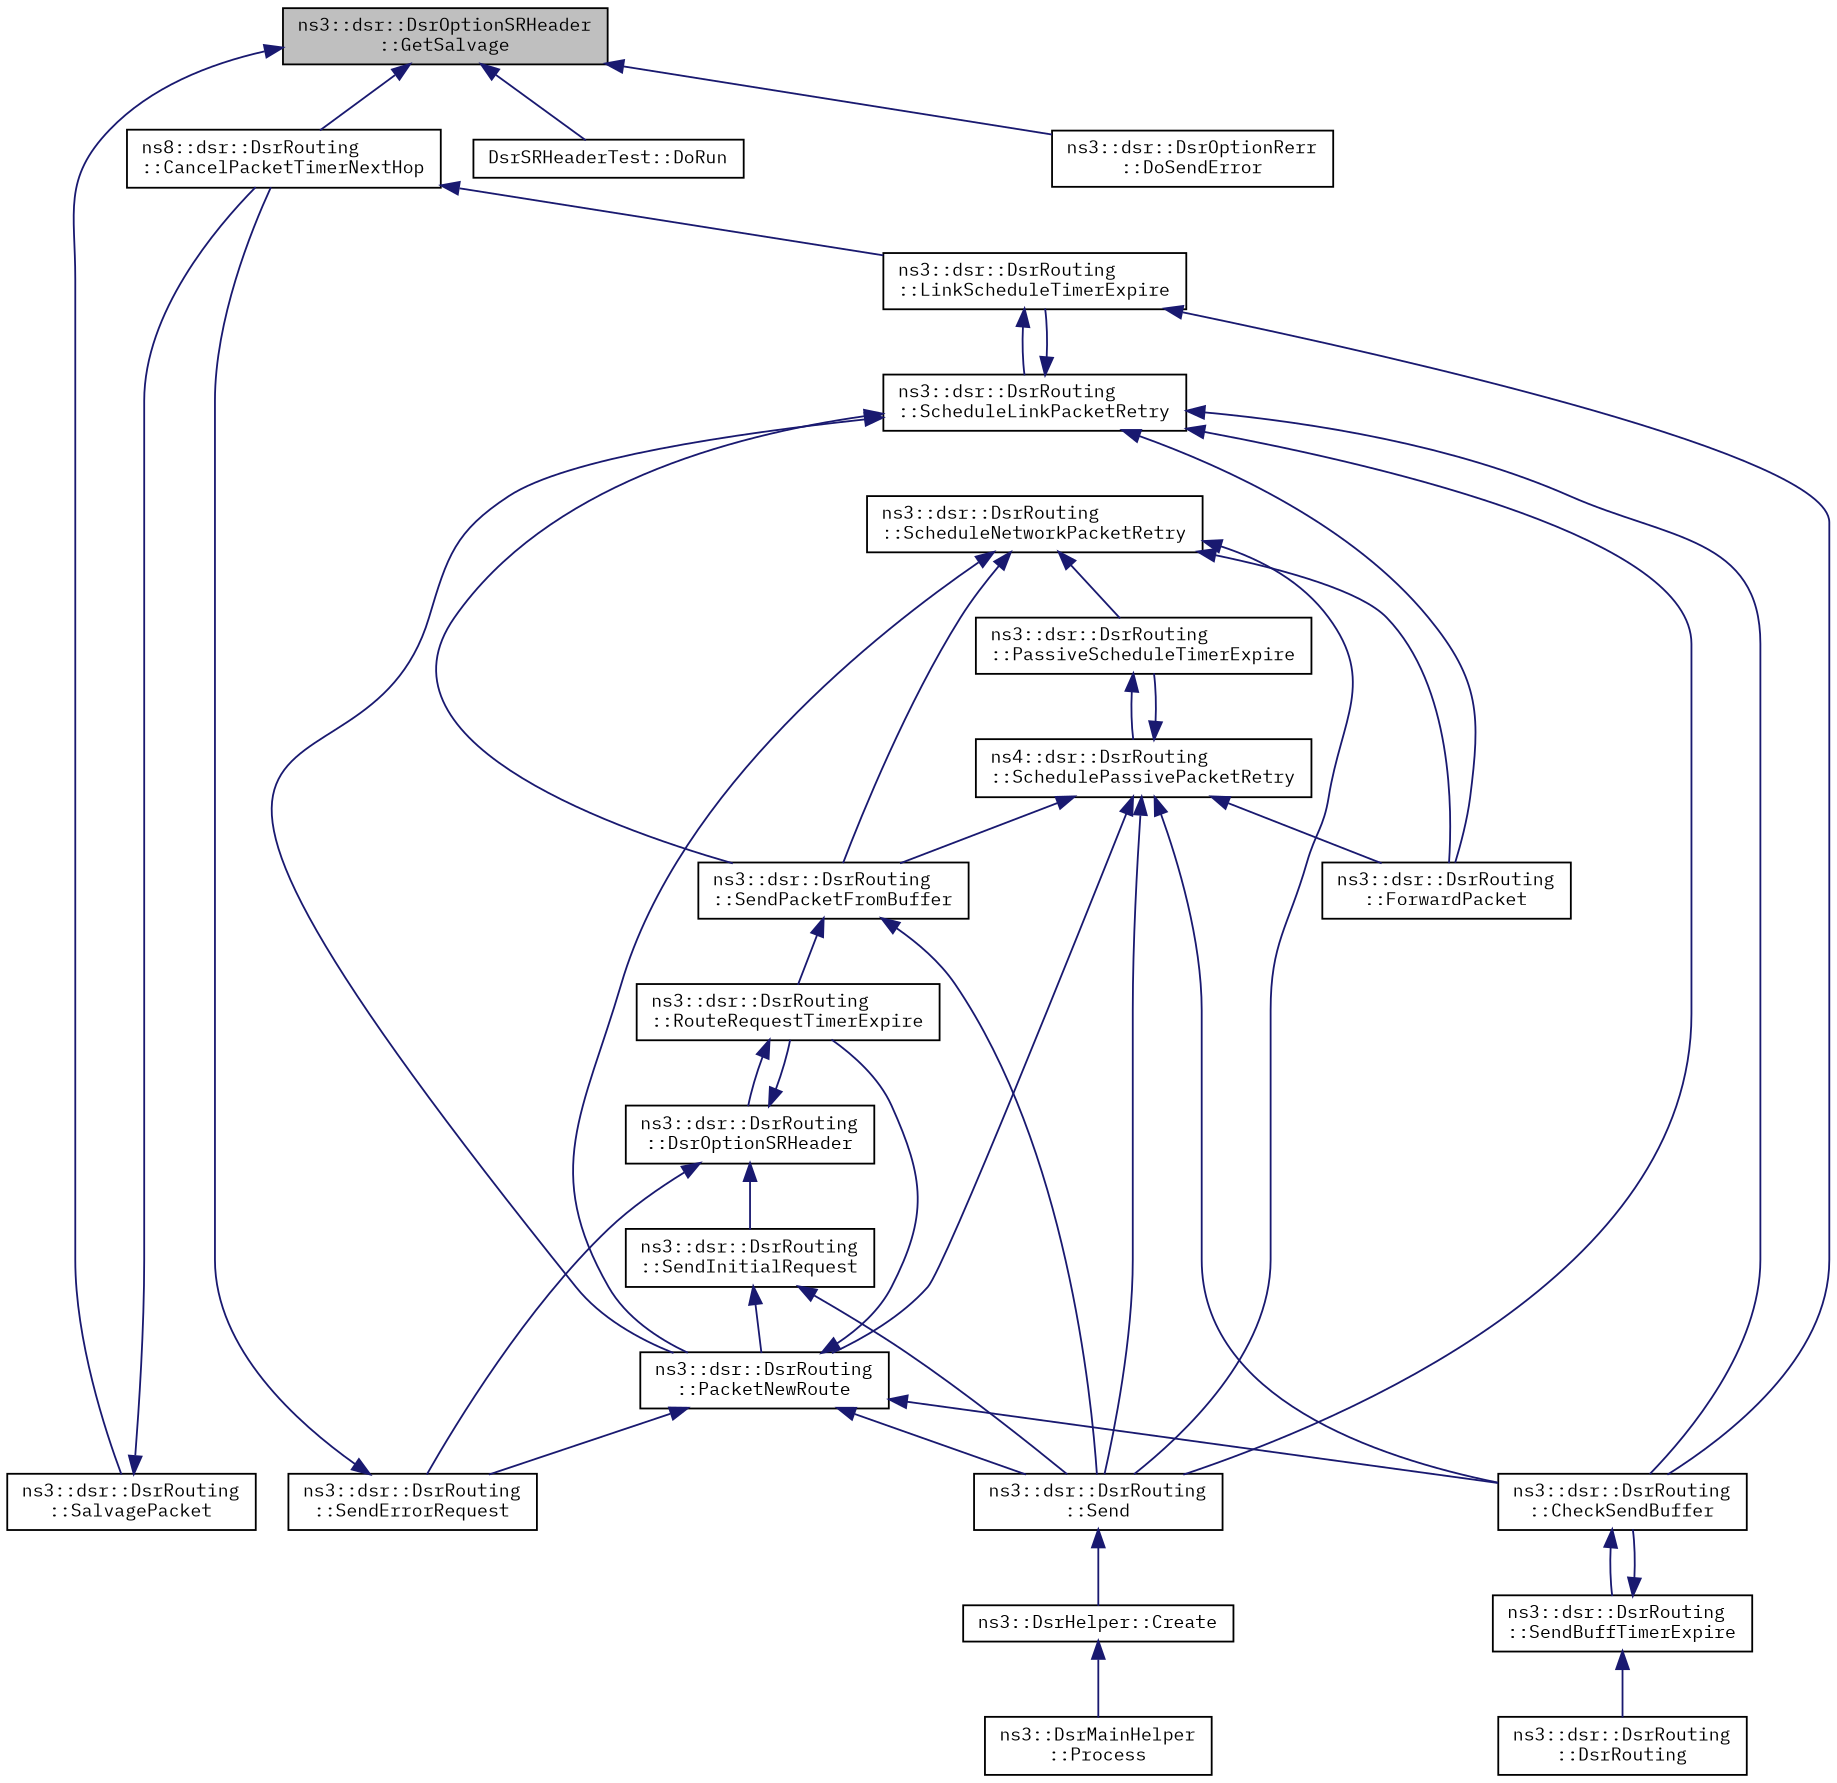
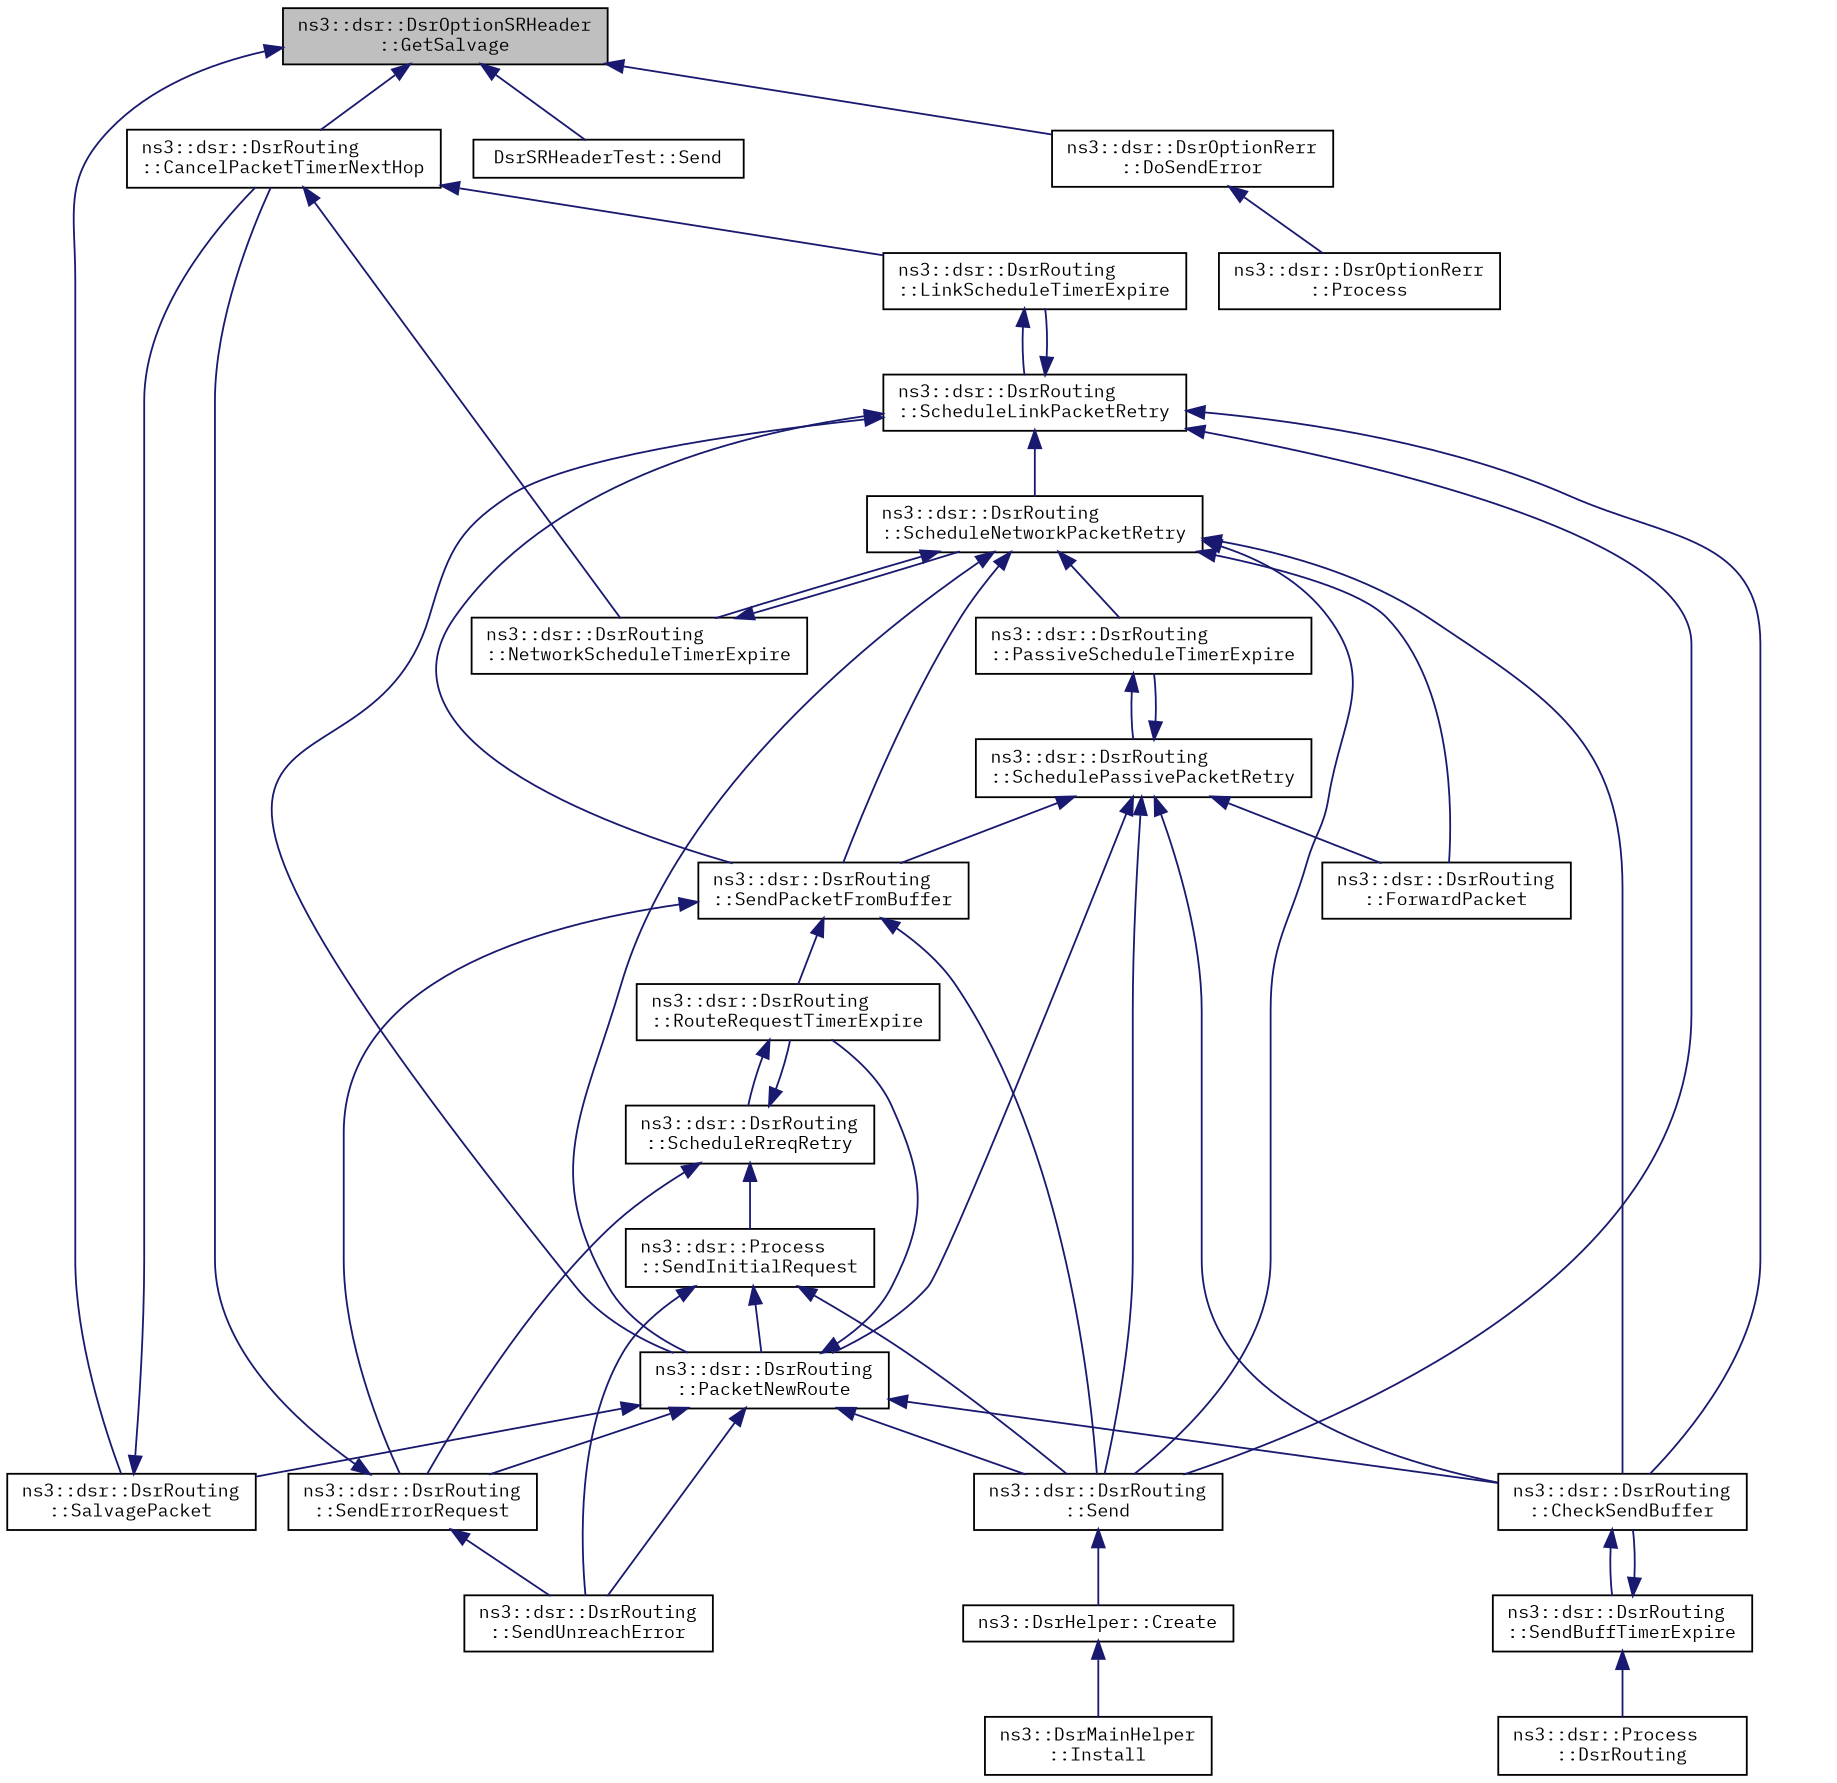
node "ns8::dsr::DsrRouting ::CancelPacketTimerNextHop": label "ns8::dsr::DsrRouting ::CancelPacketTimerNextHop" -> "ns3::dsr::DsrRouting ::CancelPacketTimerNextHop"
node "DsrSRHeaderTest::DoRun": label "DsrSRHeaderTest::DoRun" -> "DsrSRHeaderTest::Send"
node "ns3::dsr::DsrOptionRerr ::Process": added
edge "ns3::dsr::DsrRouting ::ForwardPacket" -> "ns3::dsr::DsrRouting ::ScheduleLinkPacketRetry": now "ns3::dsr::DsrRouting ::ScheduleNetworkPacketRetry" -> "ns3::dsr::DsrRouting ::ScheduleLinkPacketRetry"
node "ns3::dsr::DsrRouting ::NetworkScheduleTimerExpire": added
edge "ns3::dsr::DsrRouting ::CheckSendBuffer" -> "ns3::dsr::DsrRouting ::LinkScheduleTimerExpire": now "ns3::dsr::DsrRouting ::CheckSendBuffer" -> "ns3::dsr::DsrRouting ::ScheduleNetworkPacketRetry"
node "ns4::dsr::DsrRouting ::SchedulePassivePacketRetry": label "ns4::dsr::DsrRouting ::SchedulePassivePacketRetry" -> "ns3::dsr::DsrRouting ::SchedulePassivePacketRetry"
edge "ns3::dsr::DsrRouting ::SendErrorRequest" -> "ns3::dsr::DsrRouting ::SendPacketFromBuffer": added
node "ns3::dsr::DsrRouting ::DsrOptionSRHeader": label "ns3::dsr::DsrRouting ::DsrOptionSRHeader" -> "ns3::dsr::DsrRouting ::ScheduleRreqRetry"
node "ns3::dsr::DsrRouting ::SendInitialRequest": label "ns3::dsr::DsrRouting ::SendInitialRequest" -> "ns3::dsr::Process ::SendInitialRequest"
edge "ns3::dsr::DsrRouting ::SalvagePacket" -> "ns3::dsr::DsrRouting ::PacketNewRoute": added
node "ns3::dsr::DsrRouting ::SendUnreachError": added
node "ns3::DsrMainHelper ::Process": label "ns3::DsrMainHelper ::Process" -> "ns3::DsrMainHelper ::Install"
node "ns3::dsr::DsrRouting ::DsrRouting": label "ns3::dsr::DsrRouting ::DsrRouting" -> "ns3::dsr::Process ::DsrRouting"
